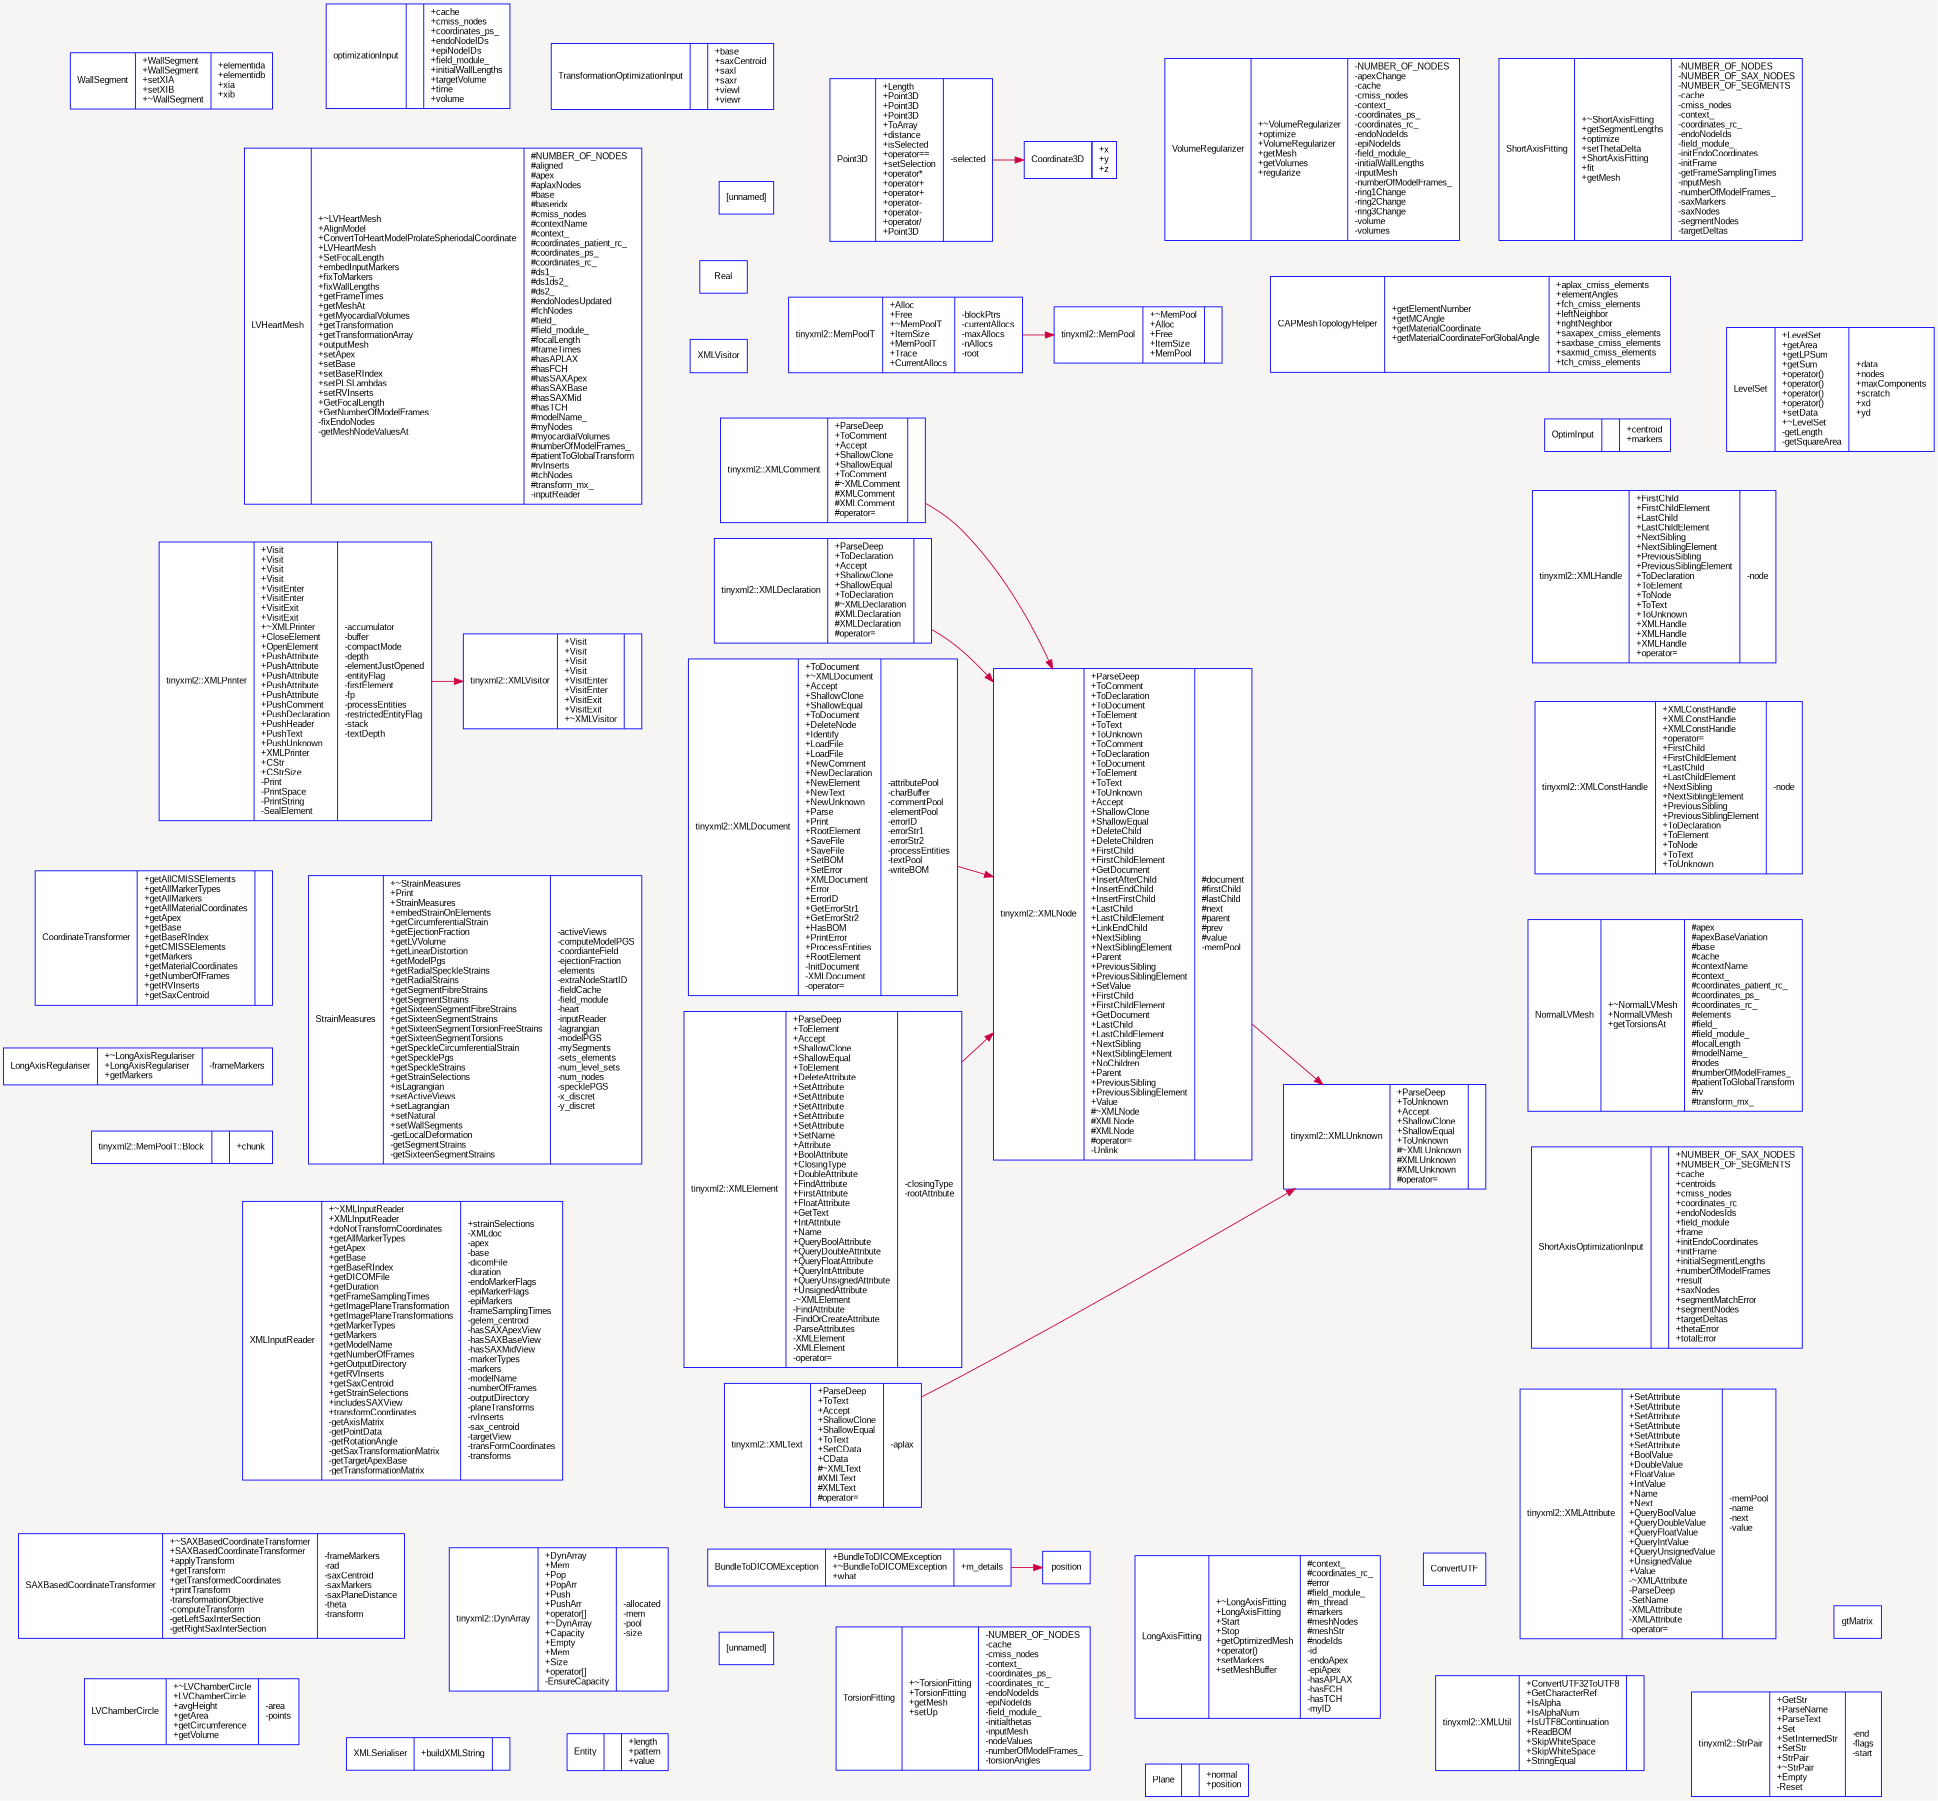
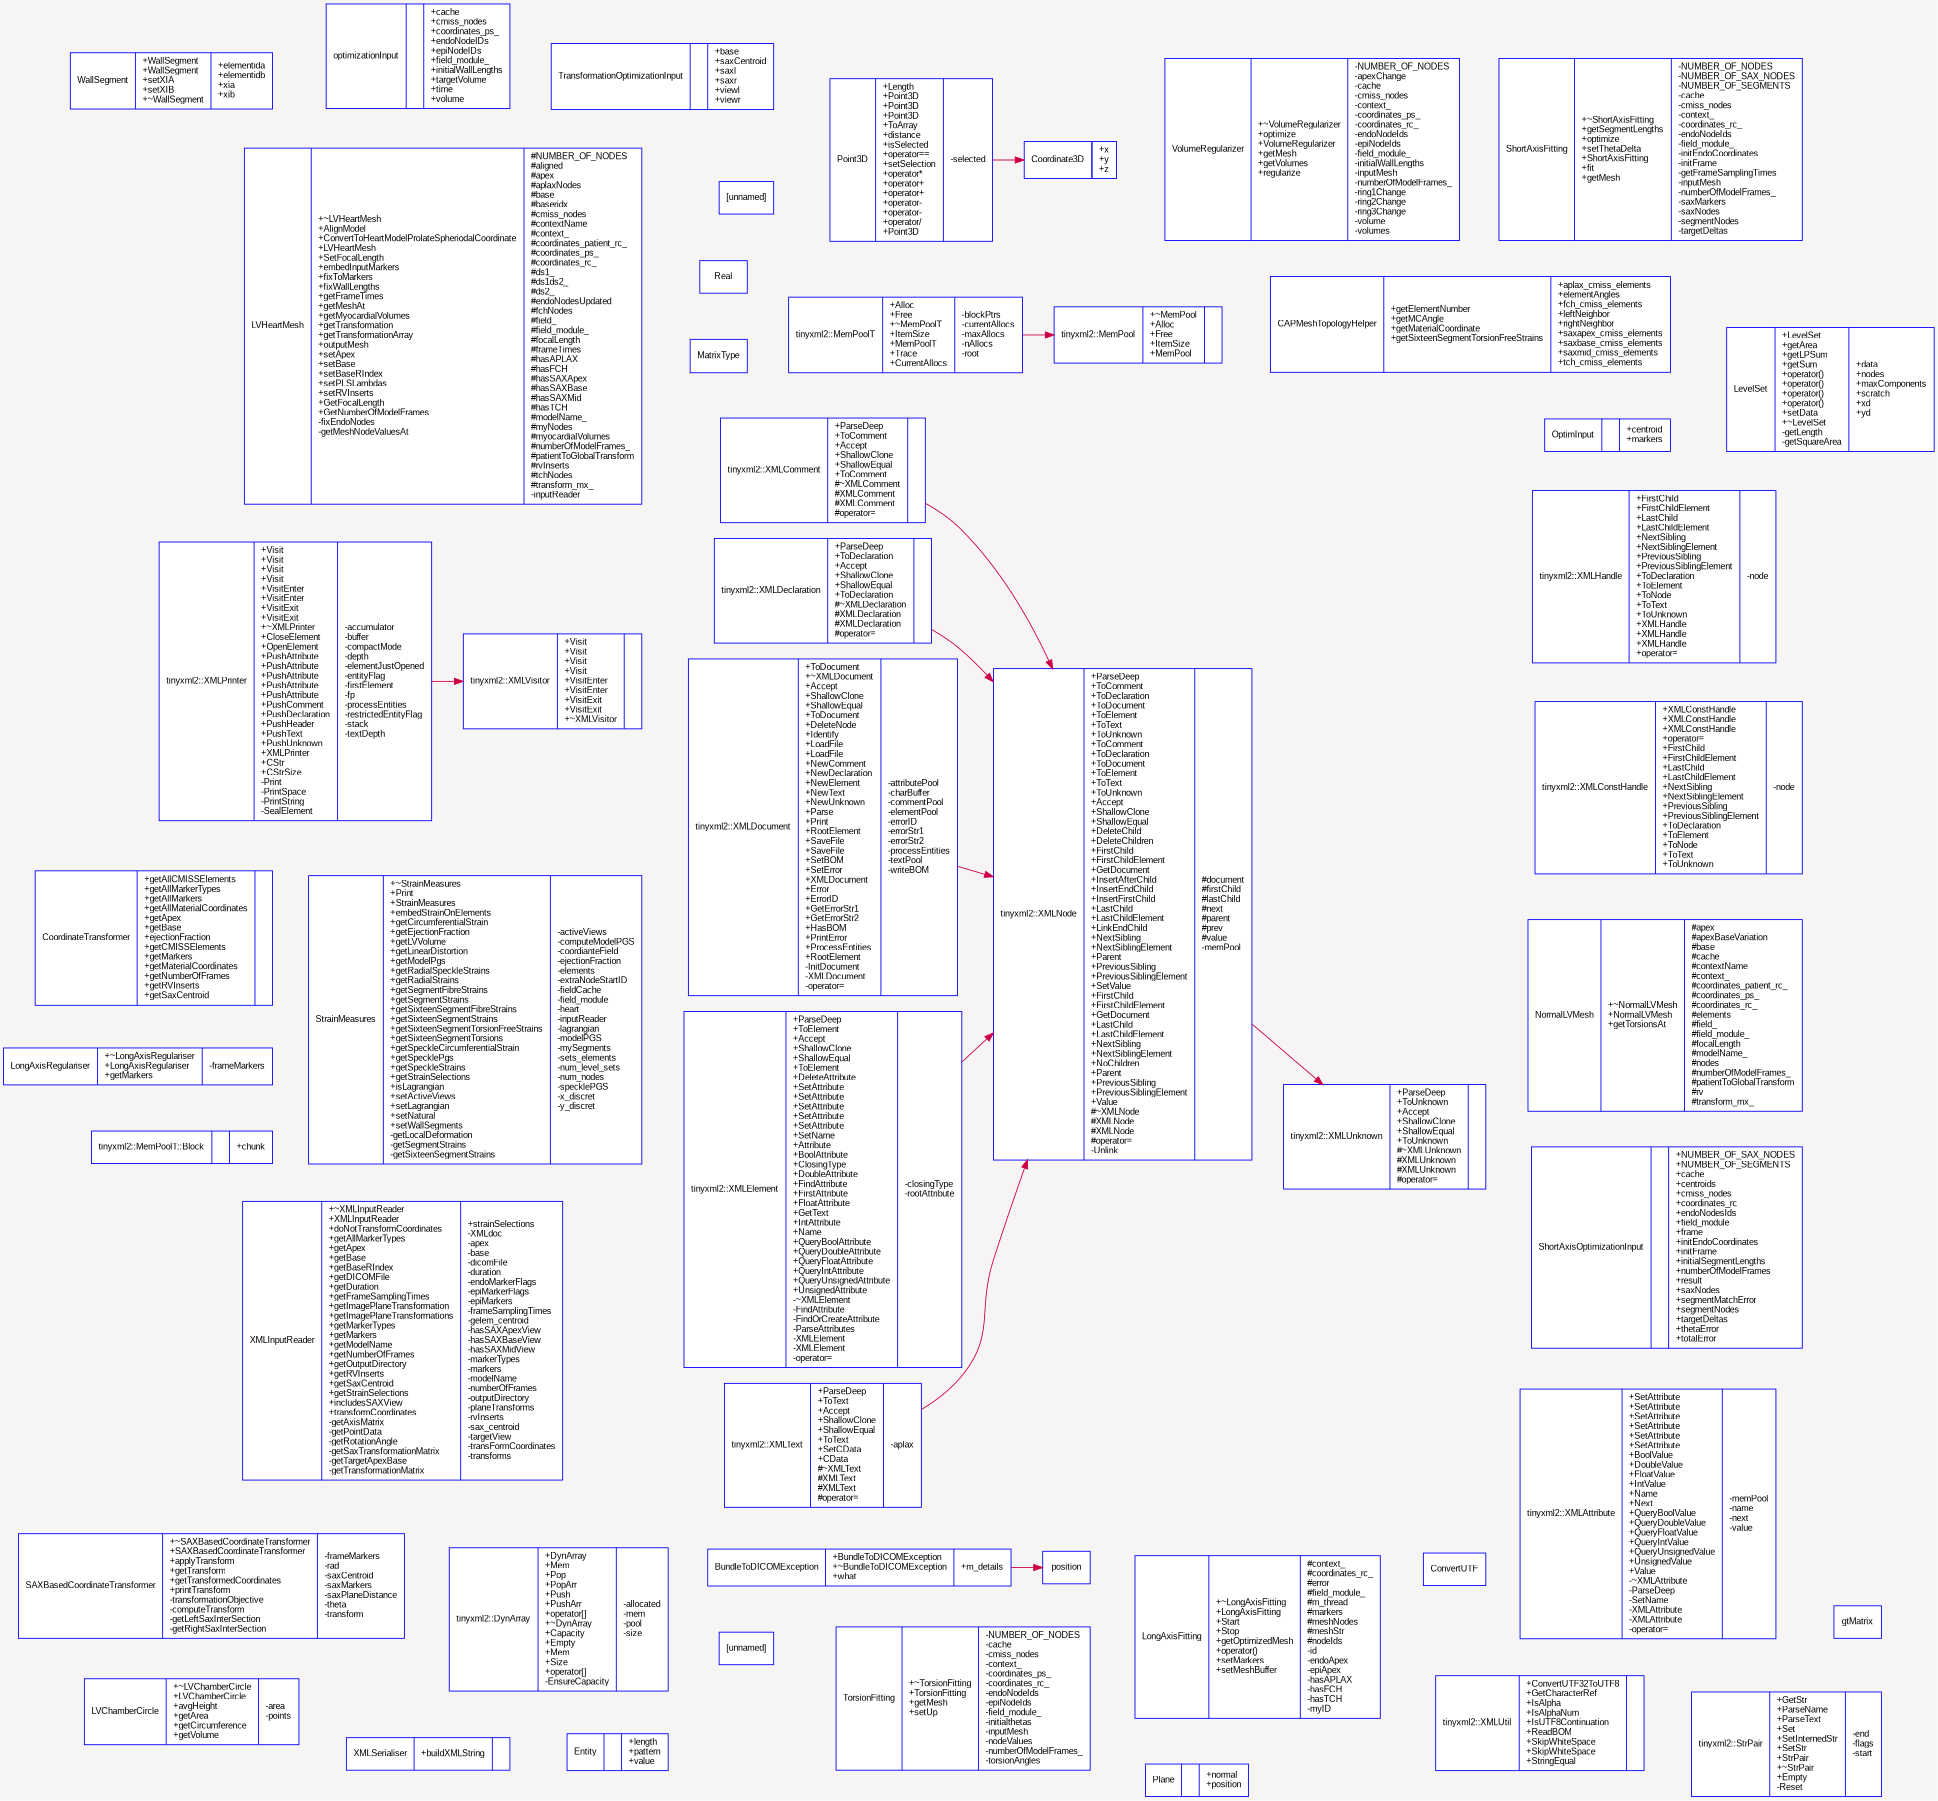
node "CAPMeshTopologyHelper": text "+getMaterialCoordinateForGlobalAngle" -> "+getSixteenSegmentTorsionFreeStrains"
node "XMLVisitor": label "XMLVisitor" -> "MatrixType"
node "CoordinateTransformer": text "+getBaseRIndex" -> "+ejectionFraction"
edge "tinyxml2::XMLText" -> "tinyxml2::XMLUnknown": now "tinyxml2::XMLText" -> "tinyxml2::XMLNode"
